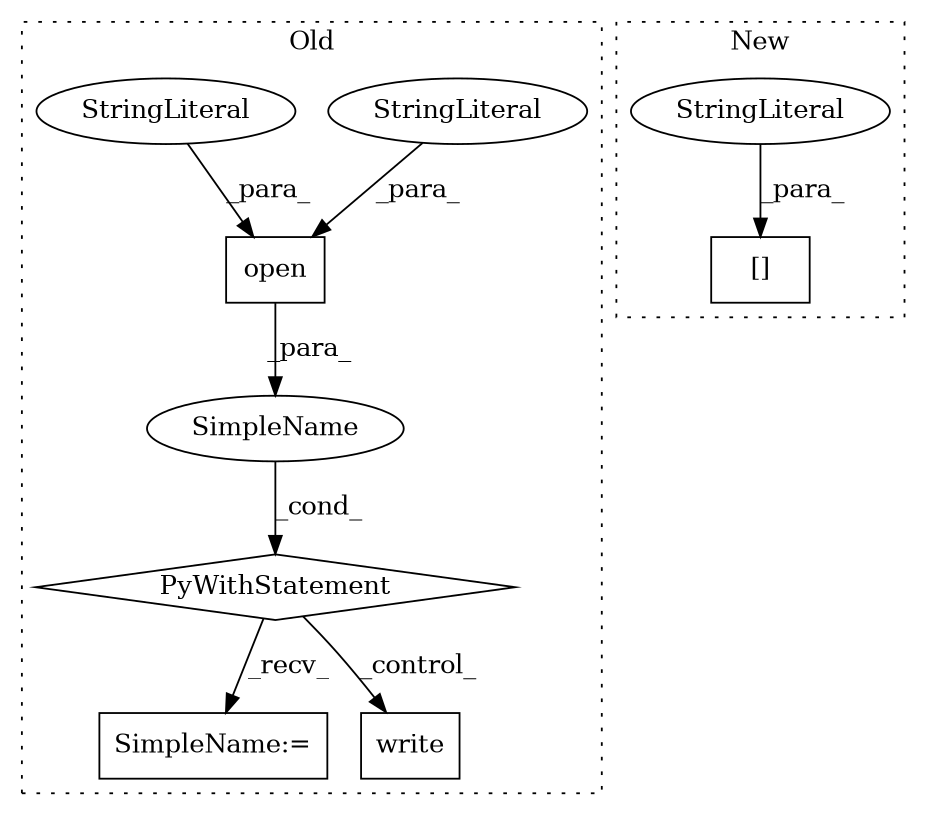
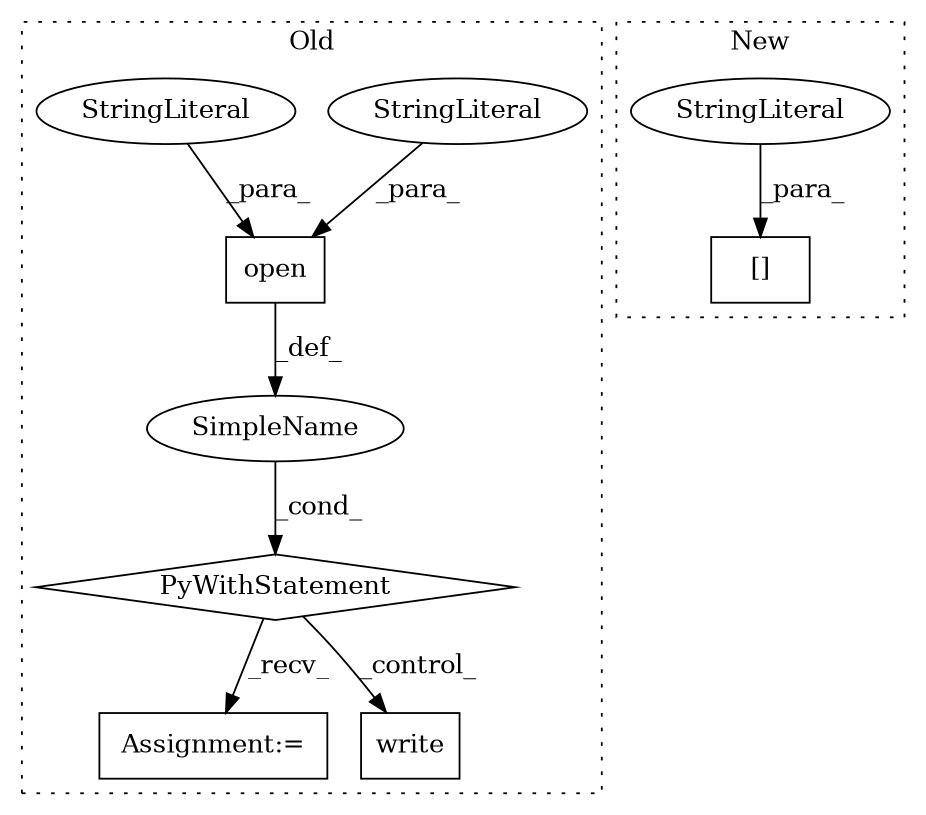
edge "open" -> "SimpleName": label "_para_" -> "_def_"
node "SimpleName:=": label "SimpleName:=" -> "Assignment:="
